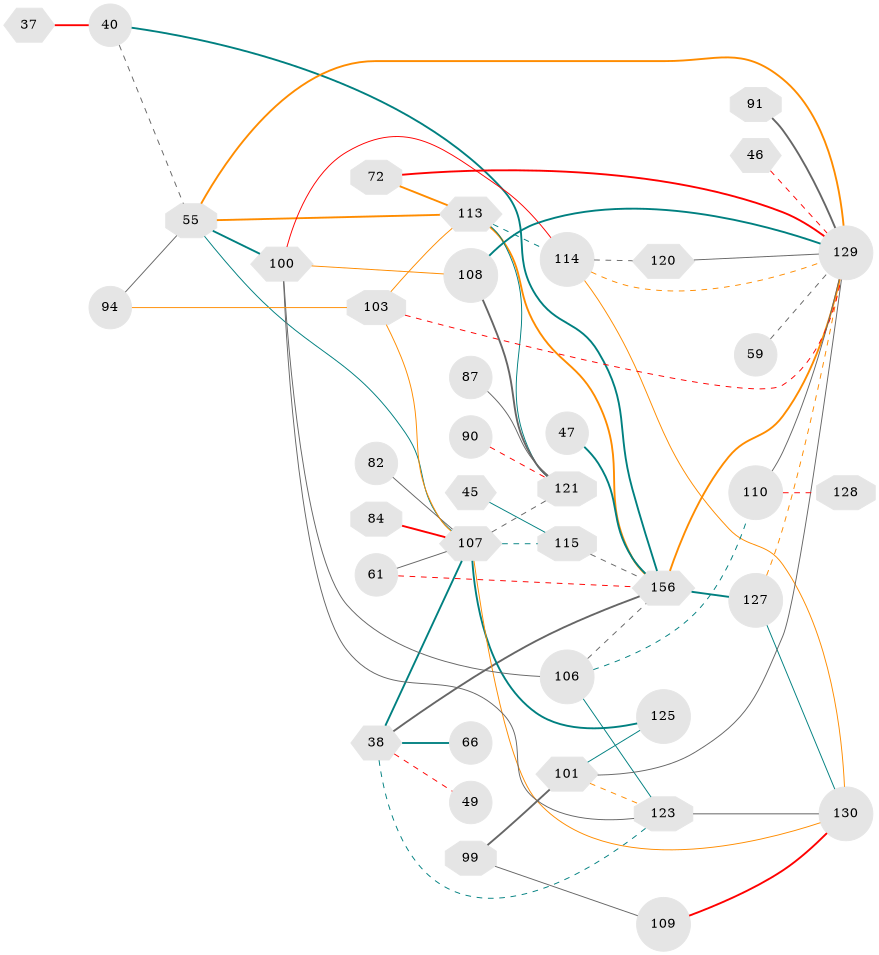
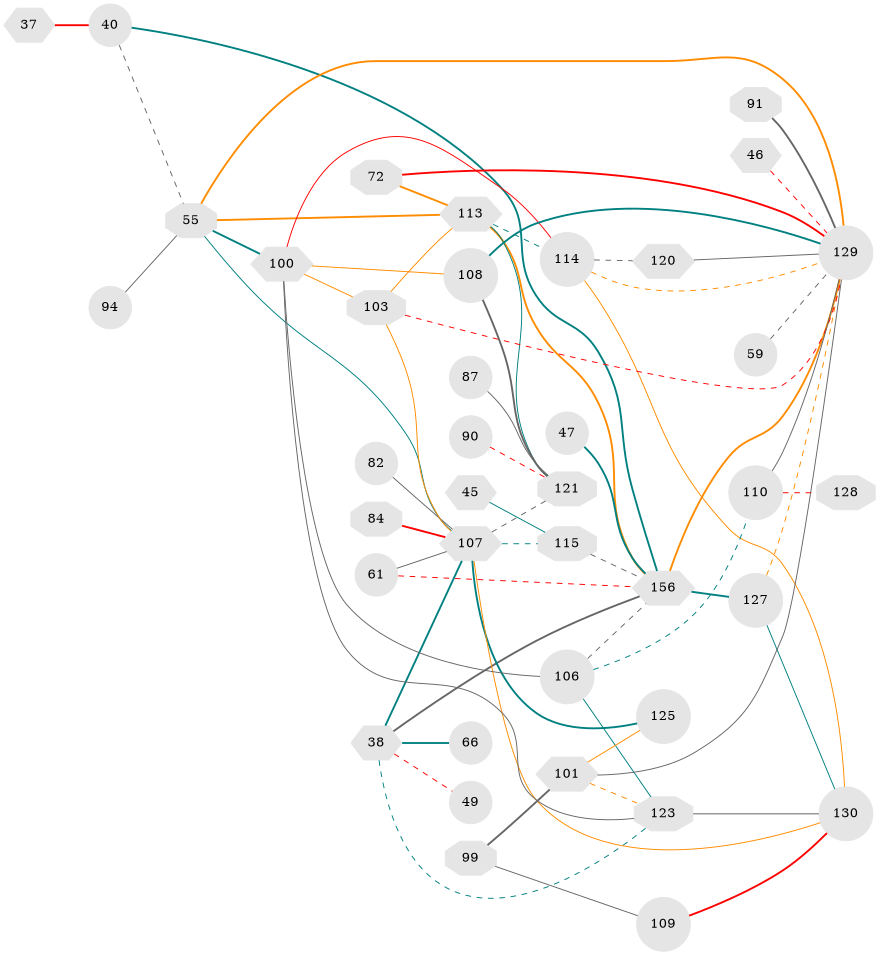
edge "94" -- "103": now "100" -- "103"
edge "125" -- "101": color teal -> darkorange
